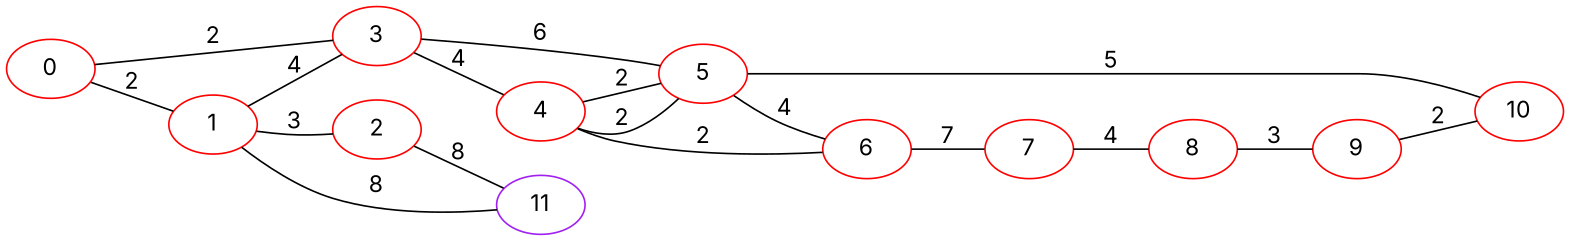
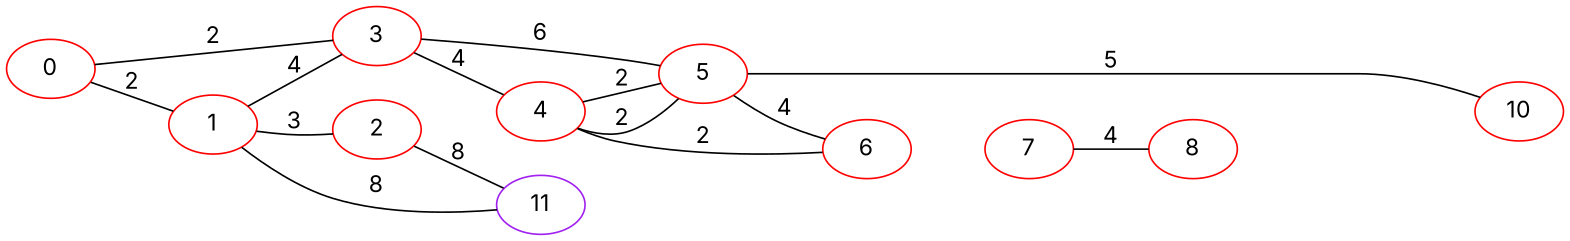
edge "6" -- "7": removed, label "7"
node "9": removed
